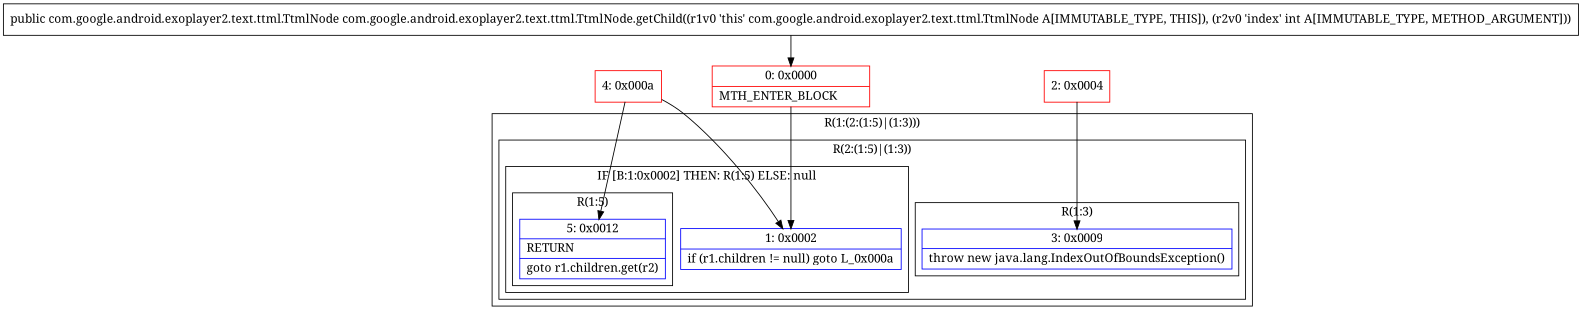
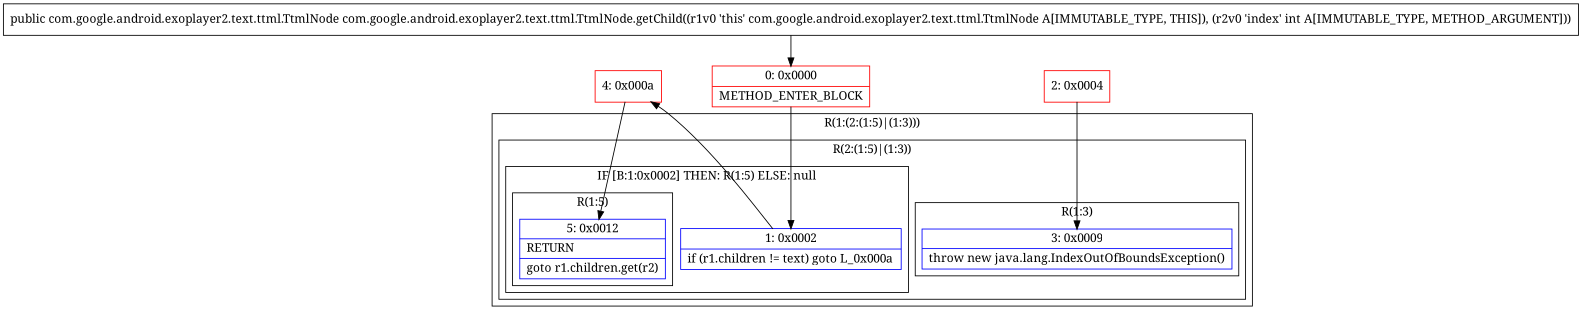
node "0: 0x0000": text "MTH_ENTER_BLOCK" -> "METHOD_ENTER_BLOCK"
edge "4: 0x000a" -> "1: 0x0002": reversed
node "1: 0x0002": text "if (r1.children != null) goto L_0x000a" -> "if (r1.children != text) goto L_0x000a"
